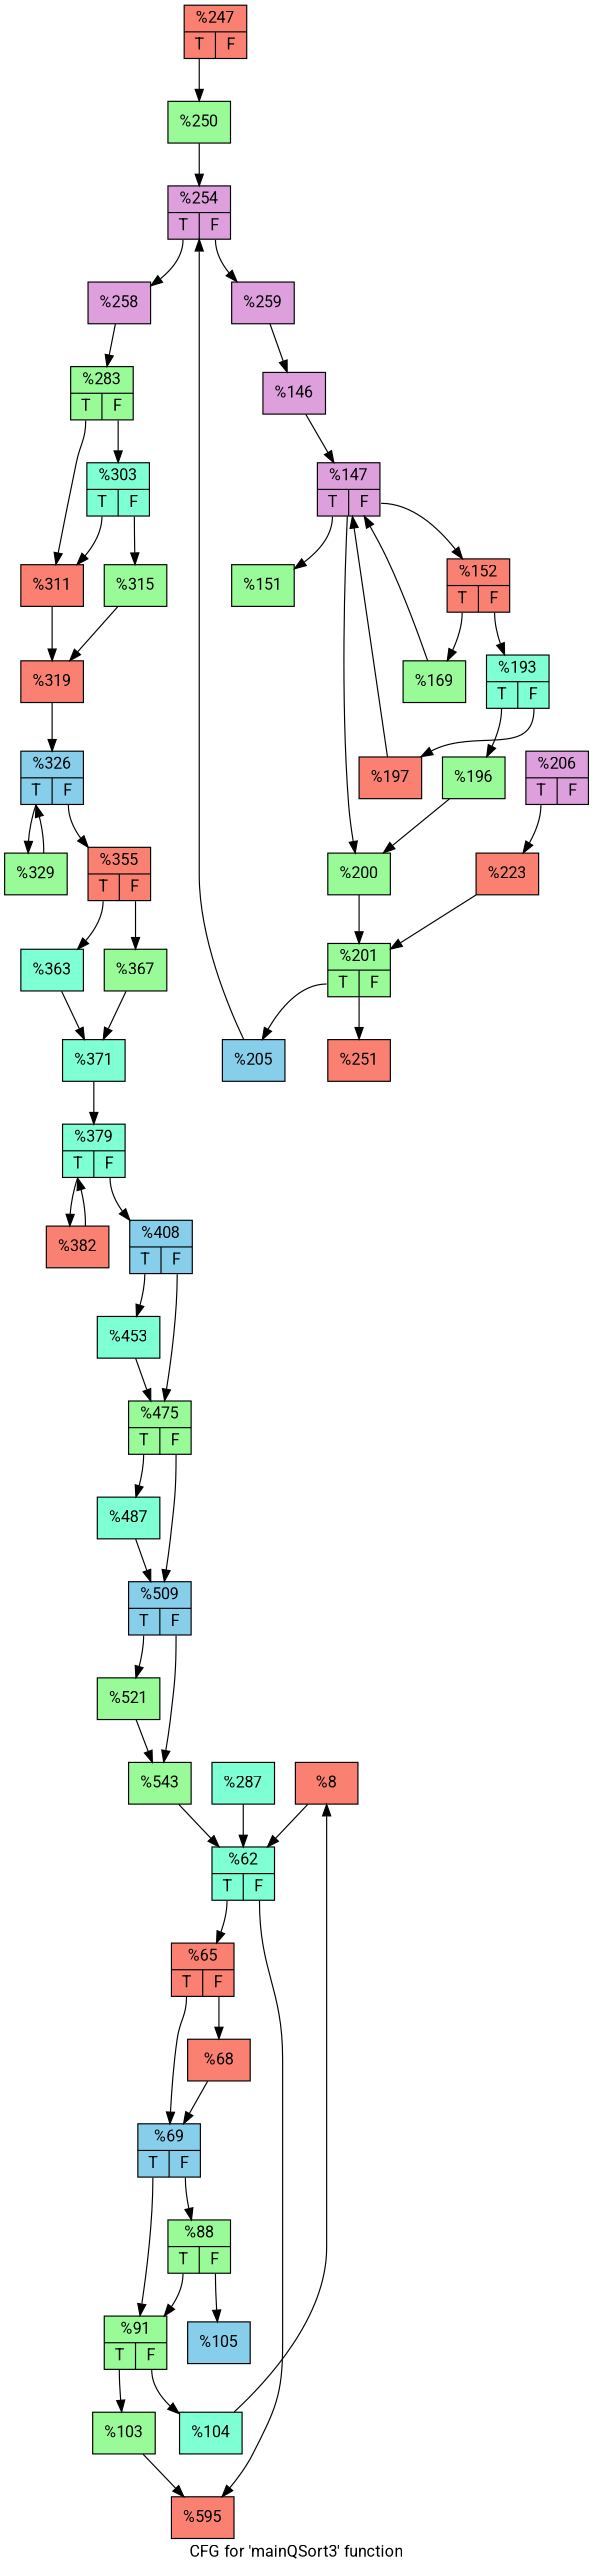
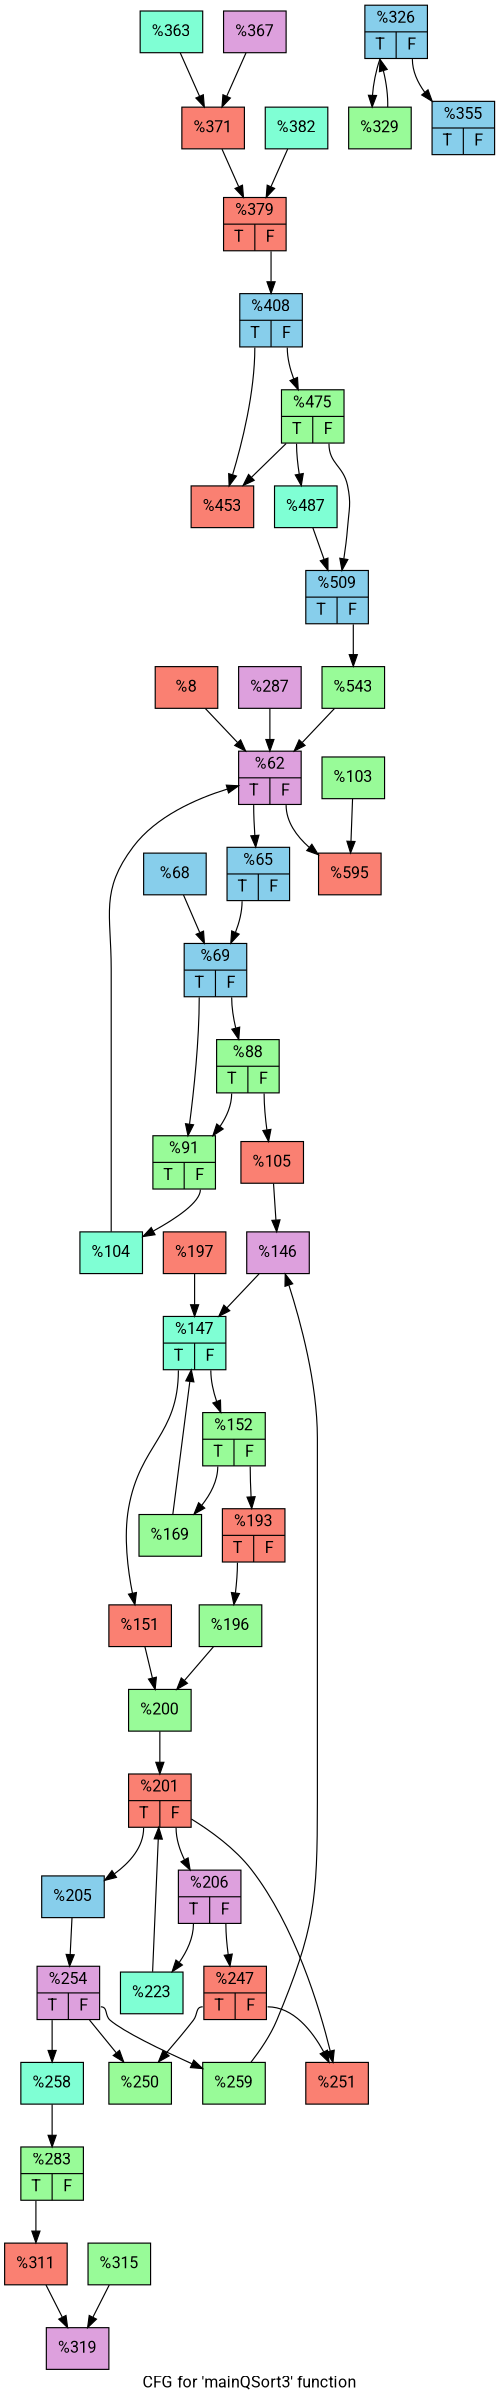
edge "%250" -> "%254": reversed
node "%258": fillcolor plum -> aquamarine
node "%259": fillcolor plum -> palegreen
node "%303": removed
node "%147": fillcolor plum -> aquamarine
node "%151": fillcolor palegreen -> salmon
node "%152": fillcolor salmon -> palegreen
edge "%147" -> "%200": now "%151" -> "%200"
node "%319": fillcolor salmon -> plum
node "%193": fillcolor aquamarine -> salmon
edge "%319" -> "%326": removed
edge "%193" -> "%197": removed
node "%355": fillcolor salmon -> skyblue
node "%223": fillcolor salmon -> aquamarine
edge "%355" -> "%367": removed
edge "%355" -> "%363": removed
node "%367": fillcolor palegreen -> plum
node "%201": fillcolor palegreen -> salmon
node "%371": fillcolor aquamarine -> salmon
node "%379": fillcolor aquamarine -> salmon
edge "%379" -> "%382": removed
edge "%105" -> "%146": added
node "%382": fillcolor salmon -> aquamarine
node "%453": fillcolor aquamarine -> salmon
edge "%453" -> "%475": reversed
node "%521": removed
node "%287": fillcolor aquamarine -> plum
edge "%201" -> "%206": added
node "%62": fillcolor aquamarine -> plum
edge "%206" -> "%247": added
node "%65": fillcolor salmon -> skyblue
edge "%65" -> "%68": removed
edge "%247" -> "%251": added
node "%68": fillcolor salmon -> skyblue
edge "%104" -> "%8": now "%104" -> "%62"
node "%105": fillcolor skyblue -> salmon
edge "%91" -> "%103": removed
